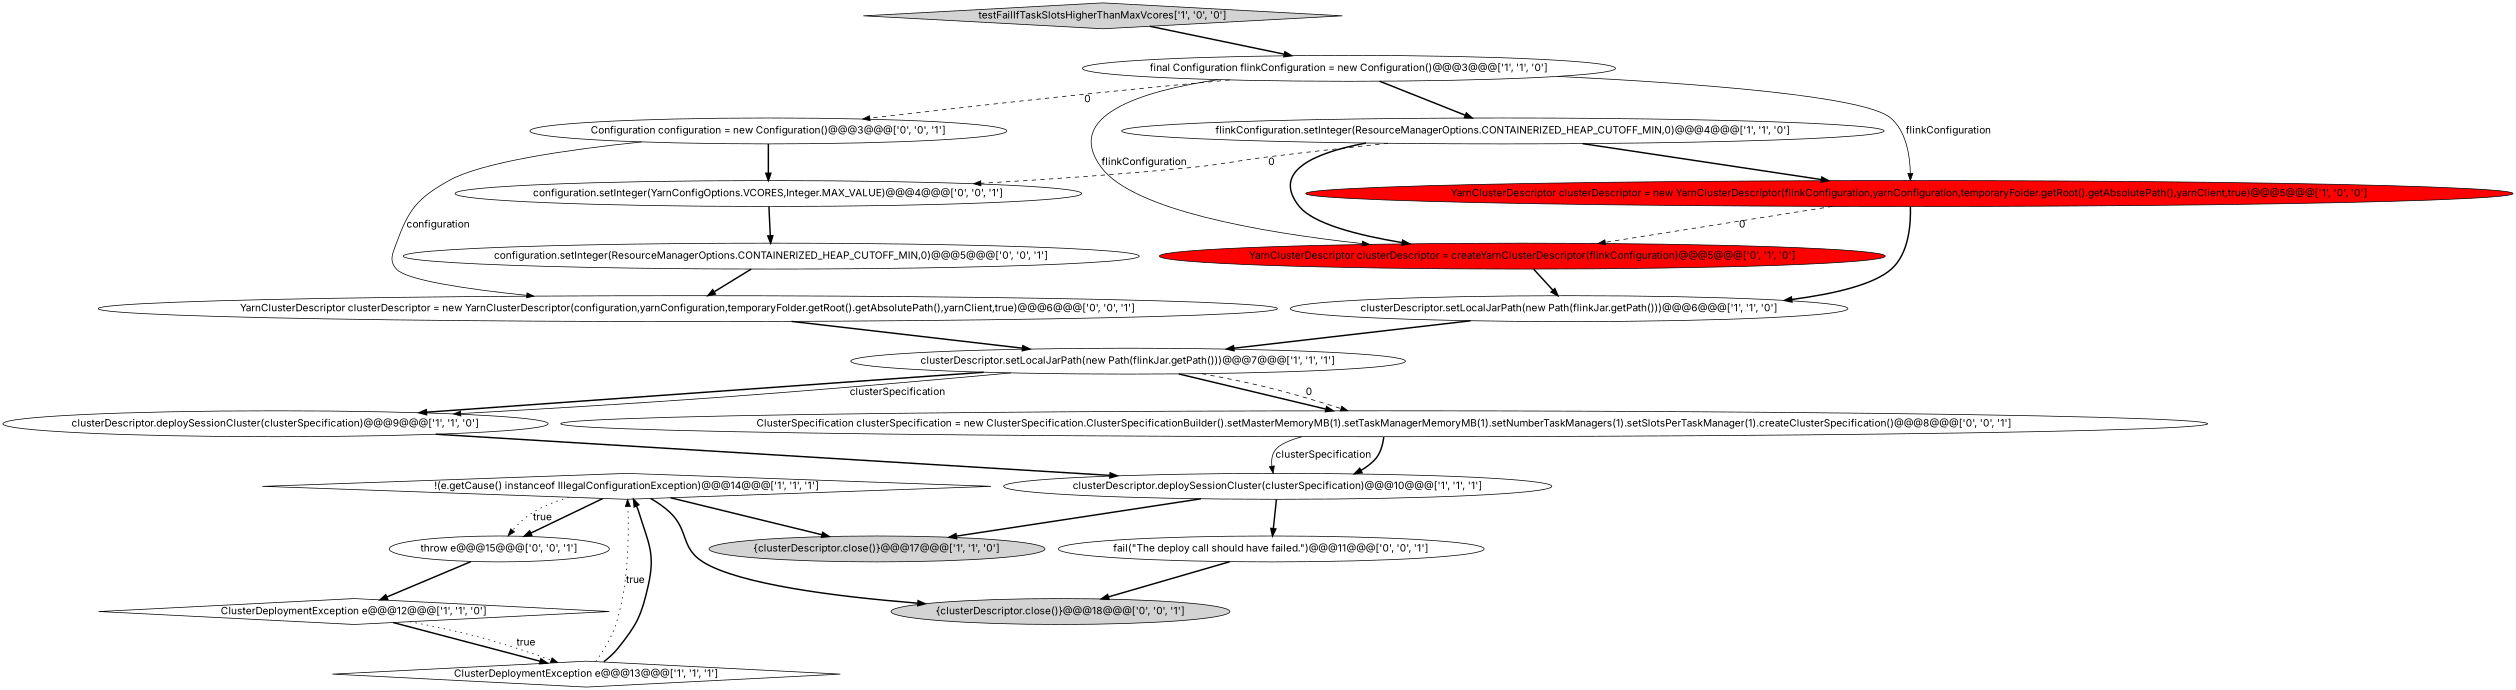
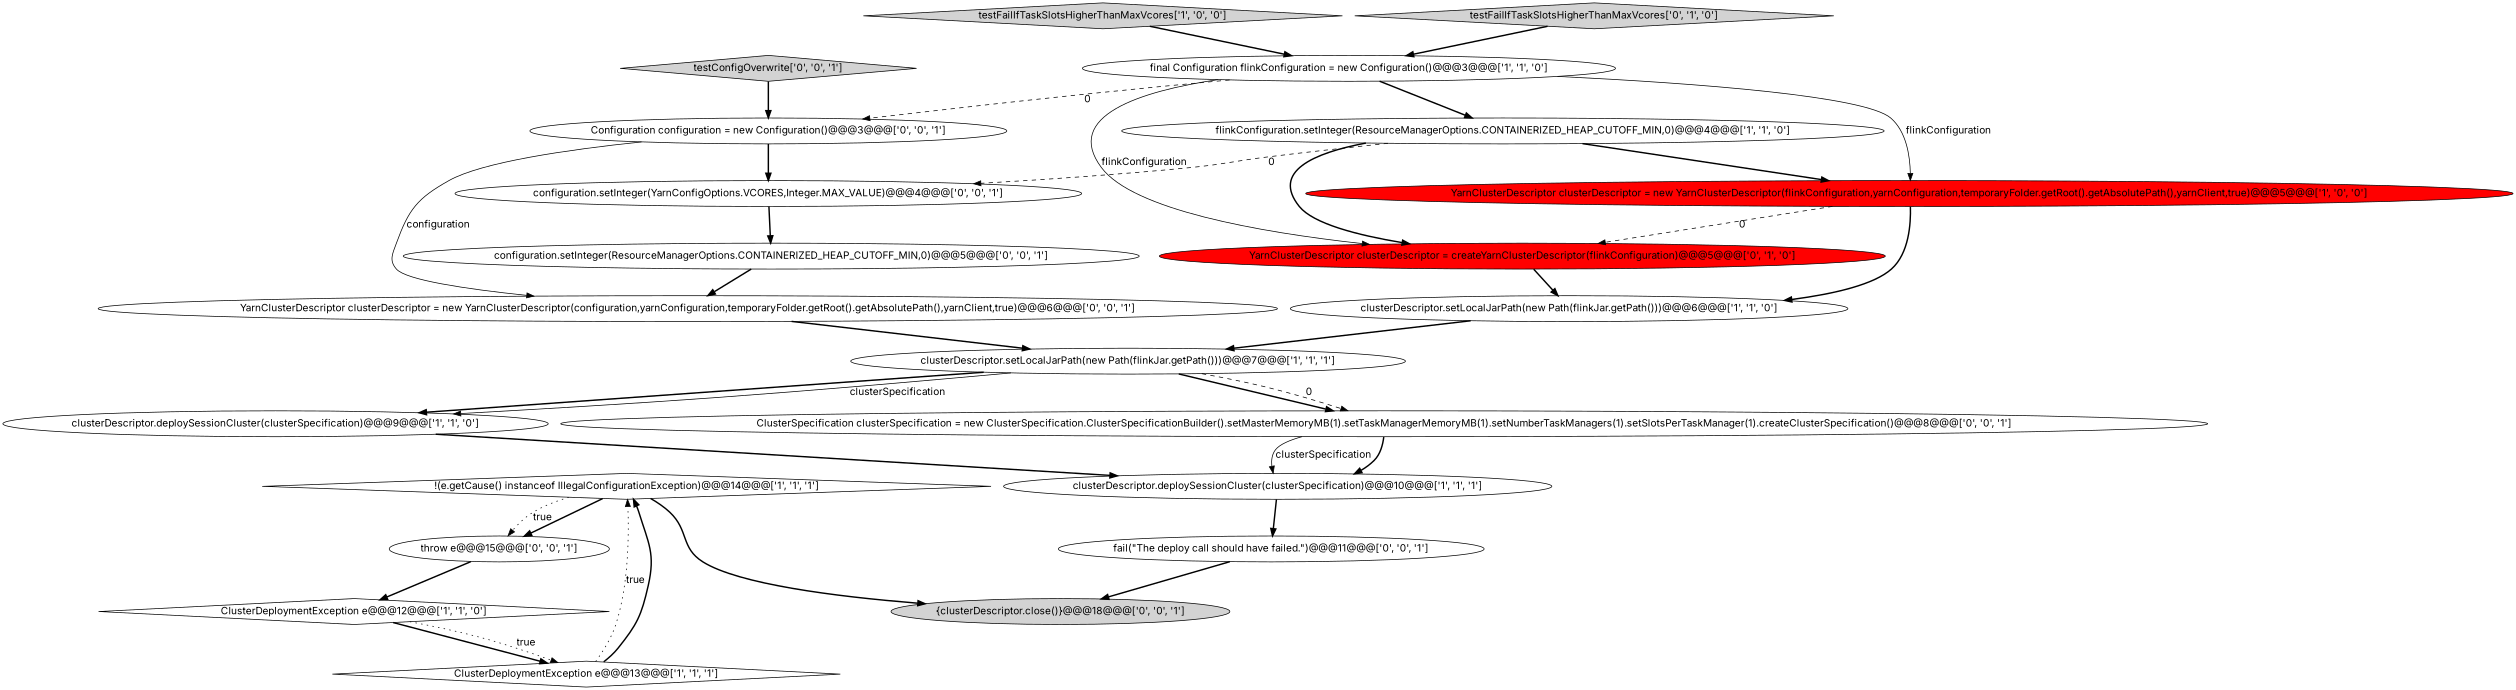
node "testFailIfTaskSlotsHigherThanMaxVcores['0', '1', '0']": added
node "testConfigOverwrite['0', '0', '1']": added
node "{clusterDescriptor.close()}@@@17@@@['1', '1', '0']": removed
